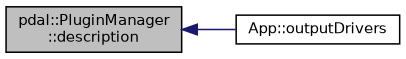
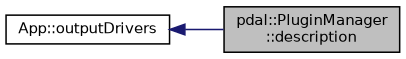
edge "App::outputDrivers" -> "pdal::PluginManager ::description": reversed
